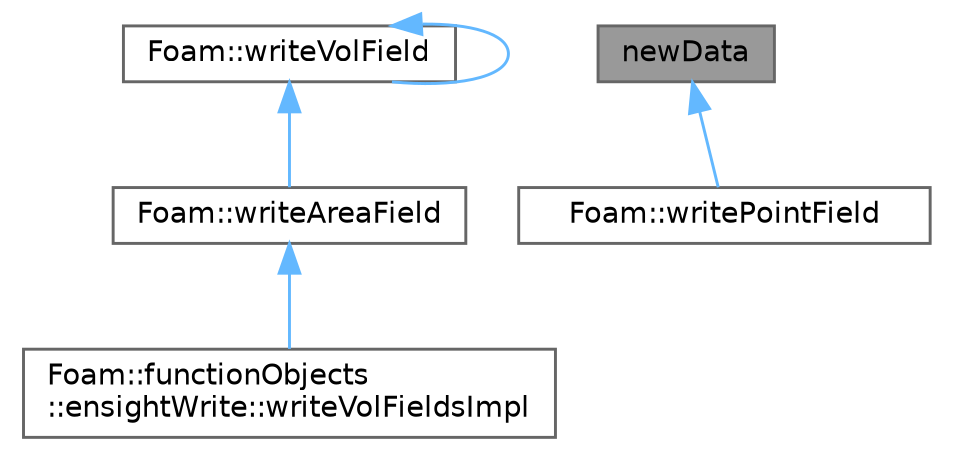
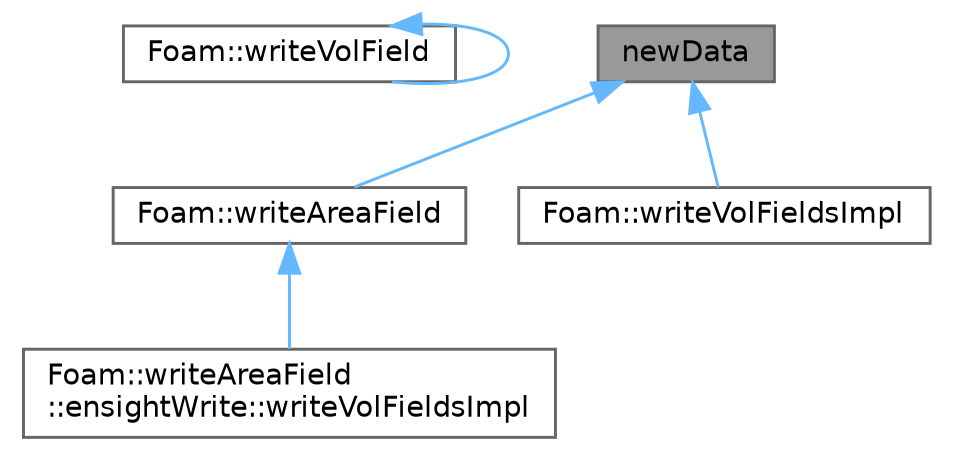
edge "Foam::writeAreaField" -> "Foam::writeVolField": now "Foam::writeAreaField" -> "newData"
node "Foam::writePointField": label "Foam::writePointField" -> "Foam::writeVolFieldsImpl"
node "Foam::functionObjects ::ensightWrite::writeVolFieldsImpl": label "Foam::functionObjects ::ensightWrite::writeVolFieldsImpl" -> "Foam::writeAreaField ::ensightWrite::writeVolFieldsImpl"
